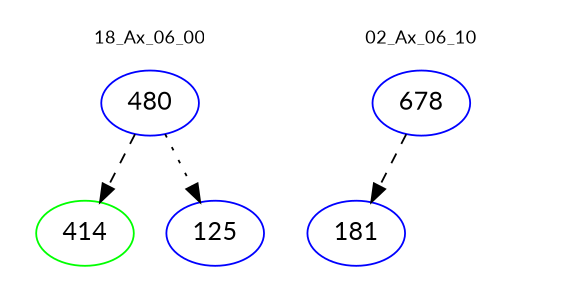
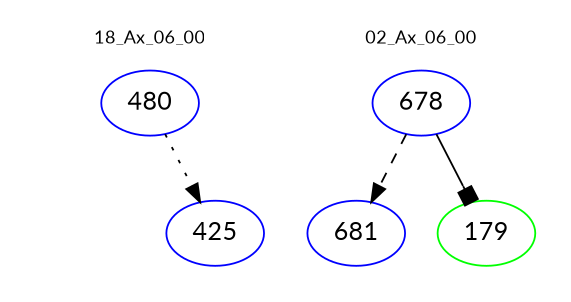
cluster "02_Ax_06_10": label "02_Ax_06_10" -> "02_Ax_06_00"
node "414": removed
node "125": label "125" -> "425"
node "181": label "181" -> "681"
node "179": added
